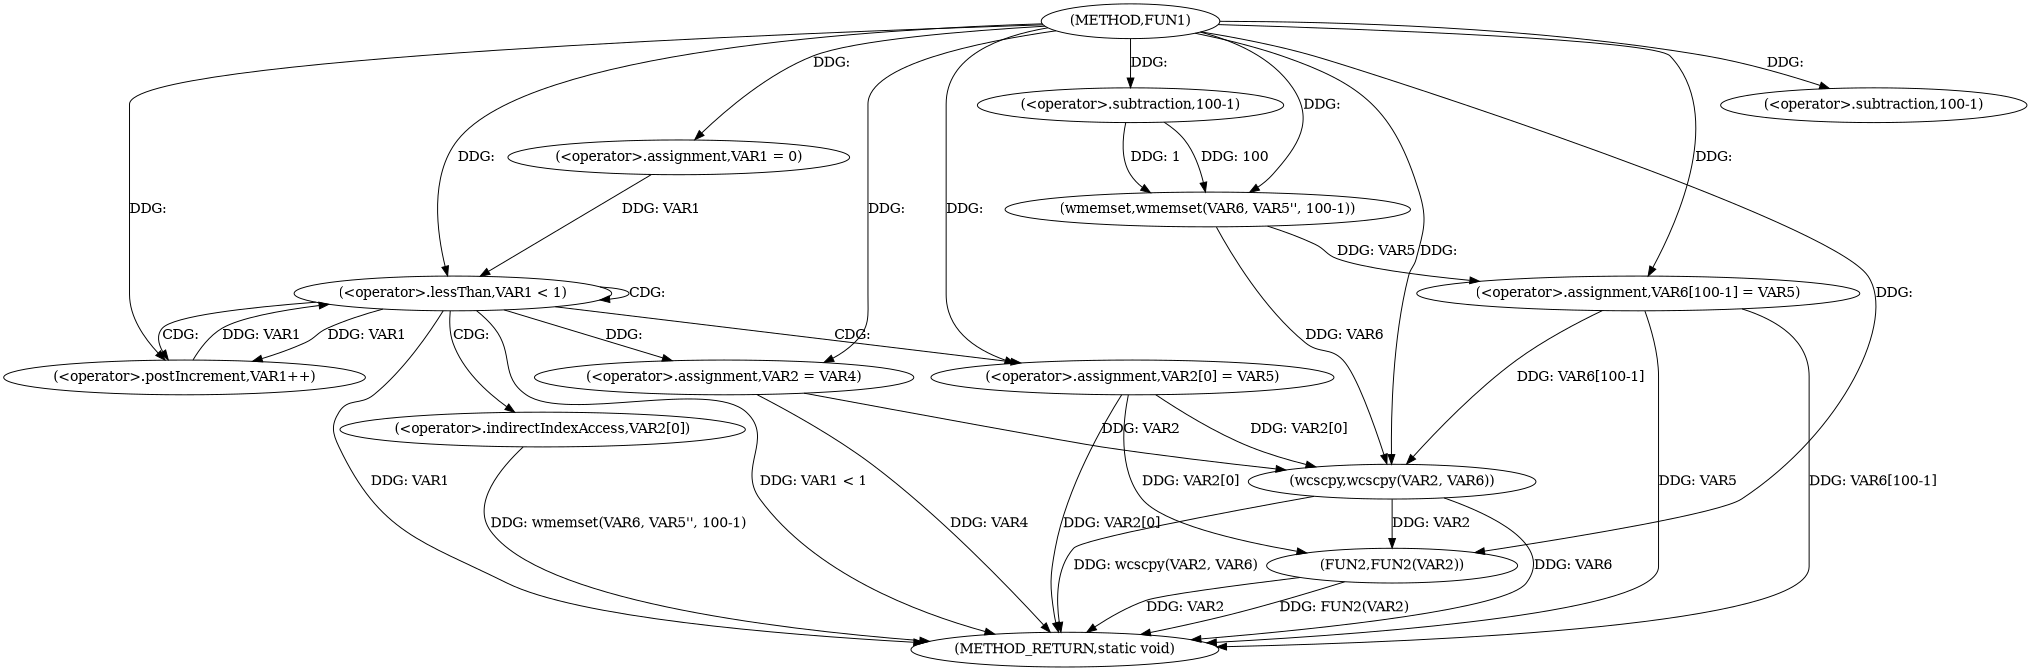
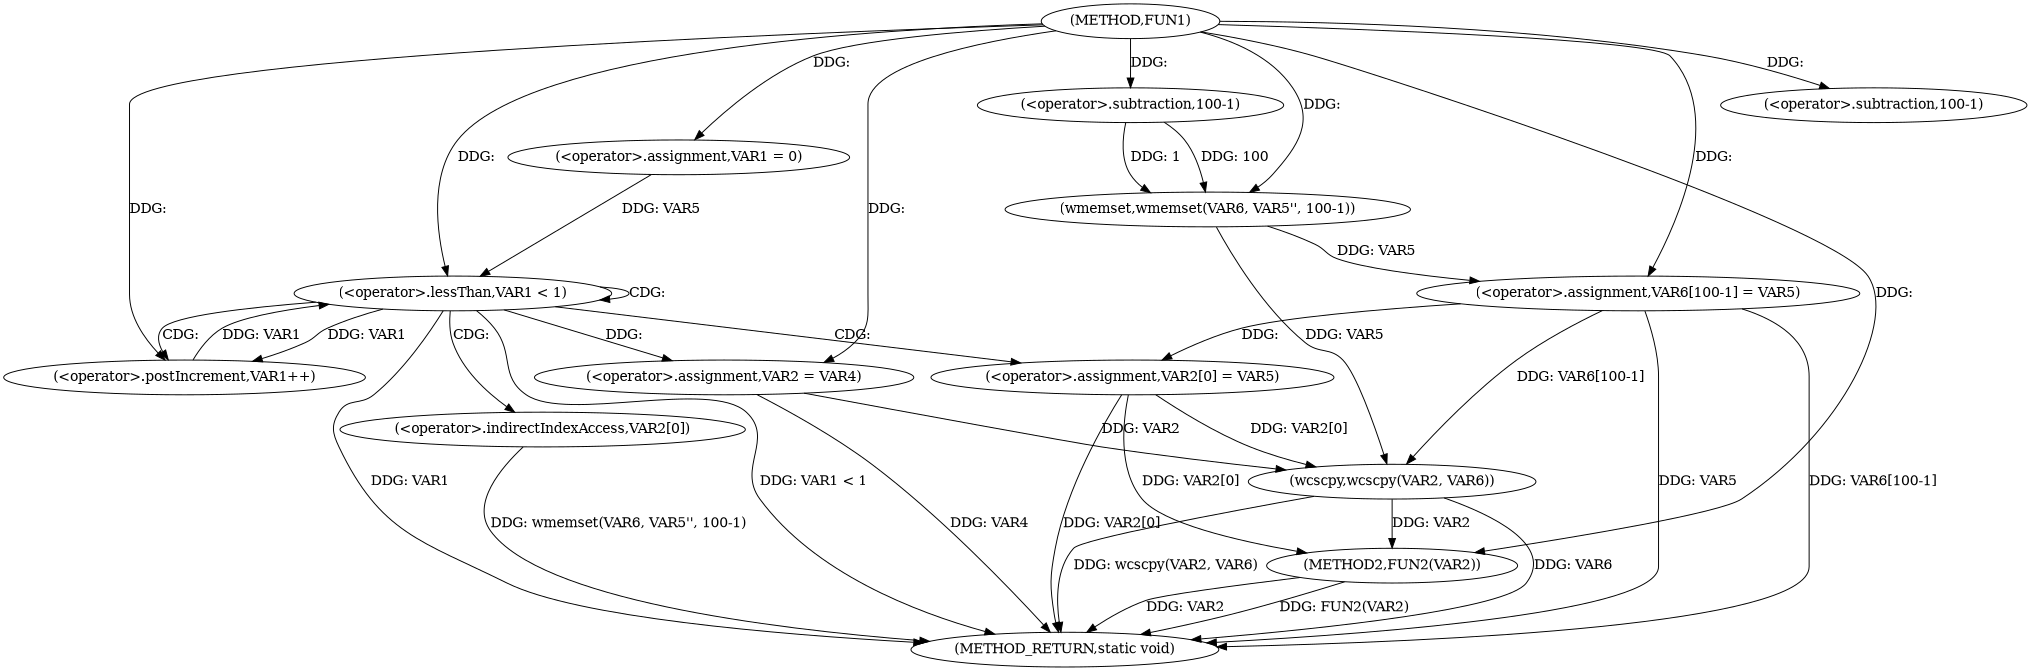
edge "(METHOD,FUN1)" -> "(<operator>.assignment,VAR2[0] = VAR5)": now "(<operator>.assignment,VAR6[100-1] = VAR5)" -> "(<operator>.assignment,VAR2[0] = VAR5)"
edge "(METHOD,FUN1)" -> "(wcscpy,wcscpy(VAR2, VAR6))": removed, label "DDG:"
edge "(<operator>.assignment,VAR1 = 0)" -> "(<operator>.lessThan,VAR1 < 1)": label "DDG: VAR1" -> "DDG: VAR5"
edge "(wmemset,wmemset(VAR6, VAR5'', 100-1))" -> "(wcscpy,wcscpy(VAR2, VAR6))": label "DDG: VAR6" -> "DDG: VAR5"
node "(FUN2,FUN2(VAR2))": label "(FUN2,FUN2(VAR2))" -> "(METHOD2,FUN2(VAR2))"
